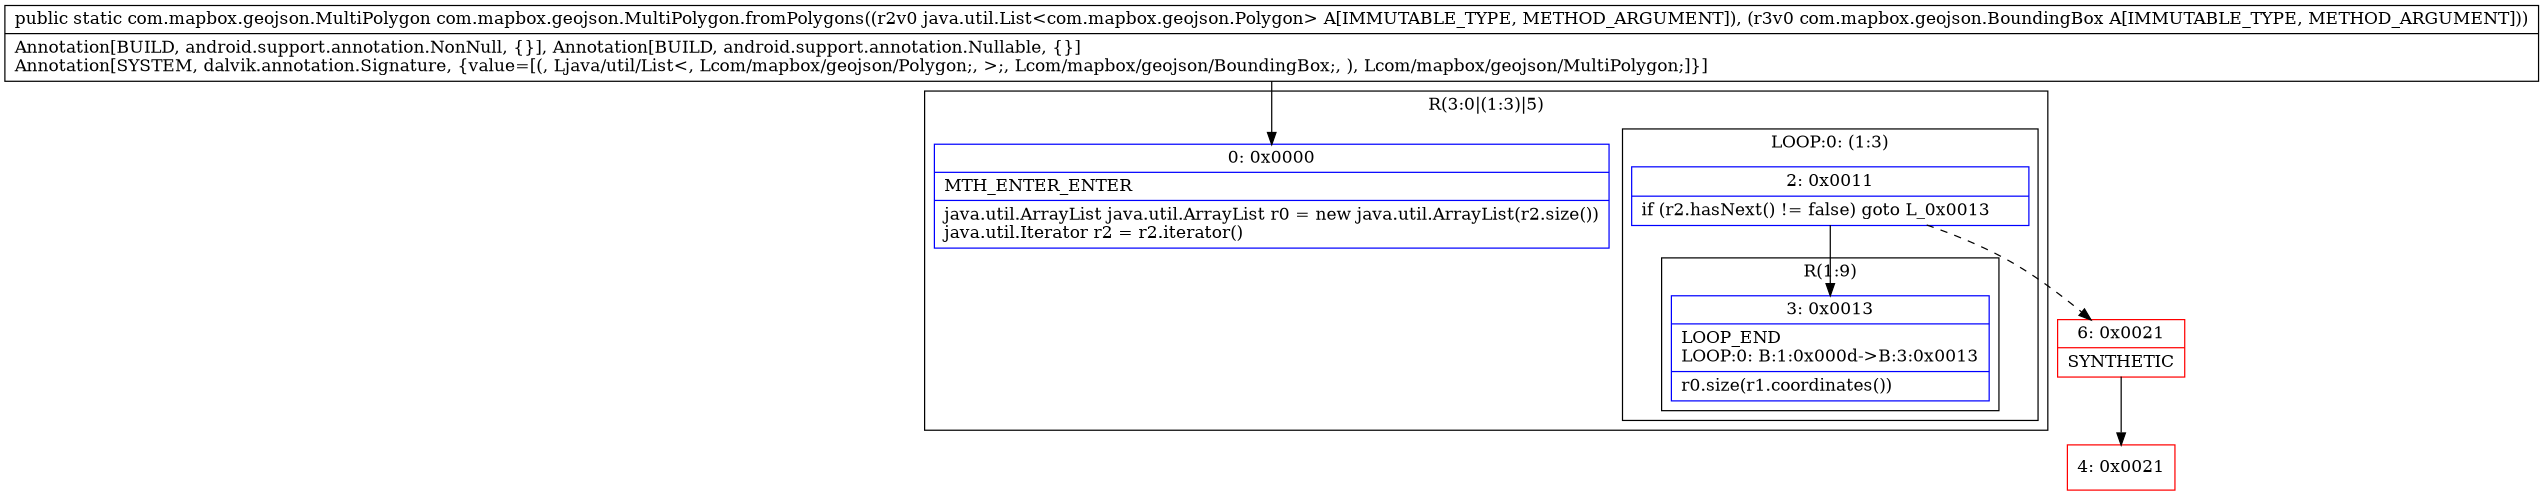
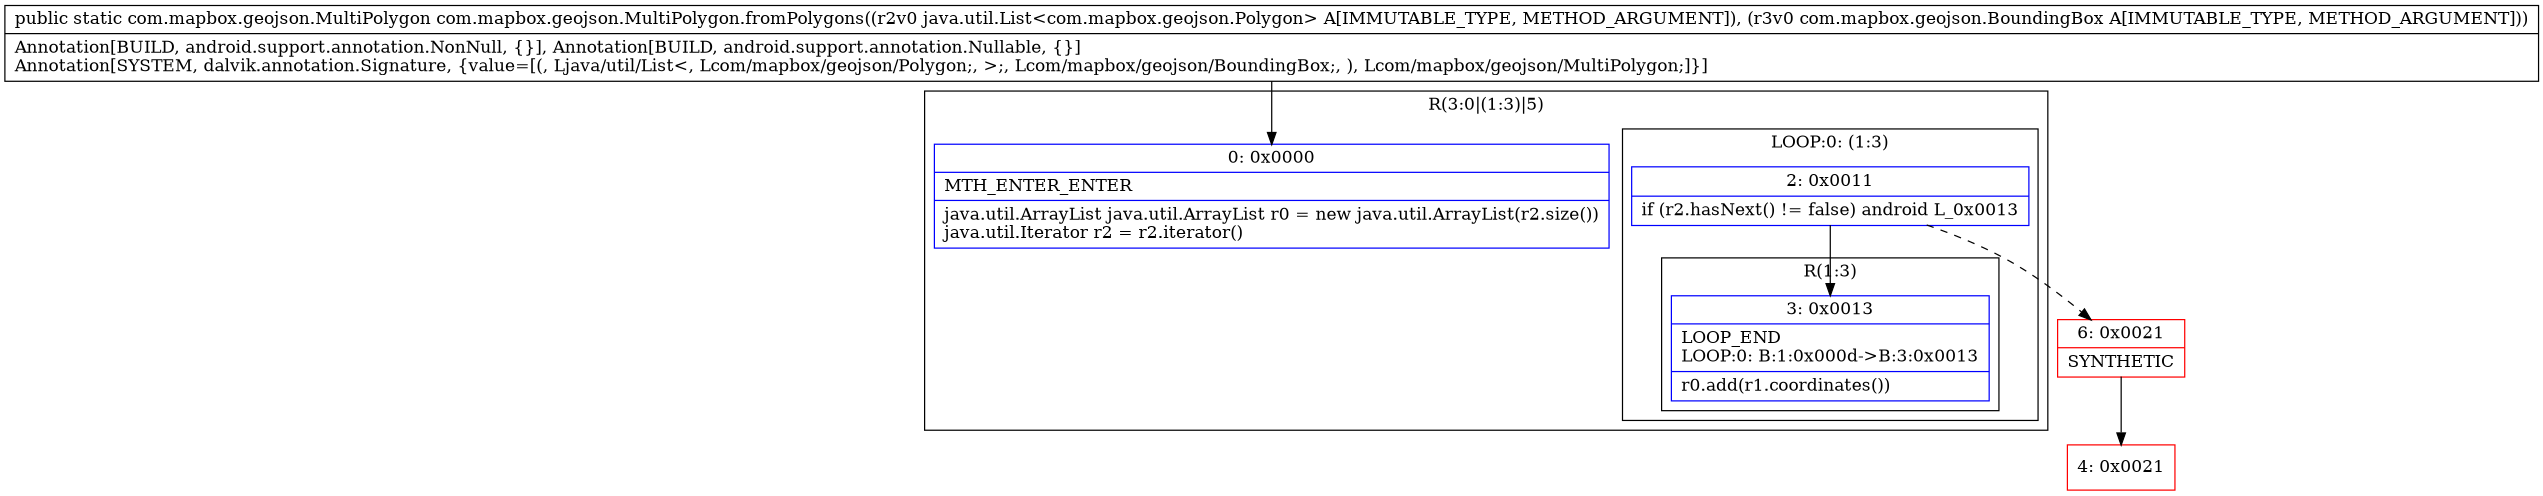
node "2: 0x0011": text "if (r2.hasNext() != false) goto L_0x0013" -> "if (r2.hasNext() != false) android L_0x0013"
cluster "R(1:9)": label "R(1:9)" -> "R(1:3)"
node "3: 0x0013": text "r0.size(r1.coordinates())" -> "r0.add(r1.coordinates())"
